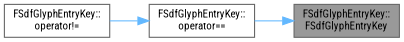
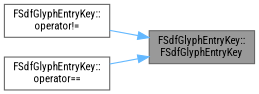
edge "FSdfGlyphEntryKey:: operator!=" -> "FSdfGlyphEntryKey:: operator==": now "FSdfGlyphEntryKey:: operator!=" -> "FSdfGlyphEntryKey:: FSdfGlyphEntryKey"
